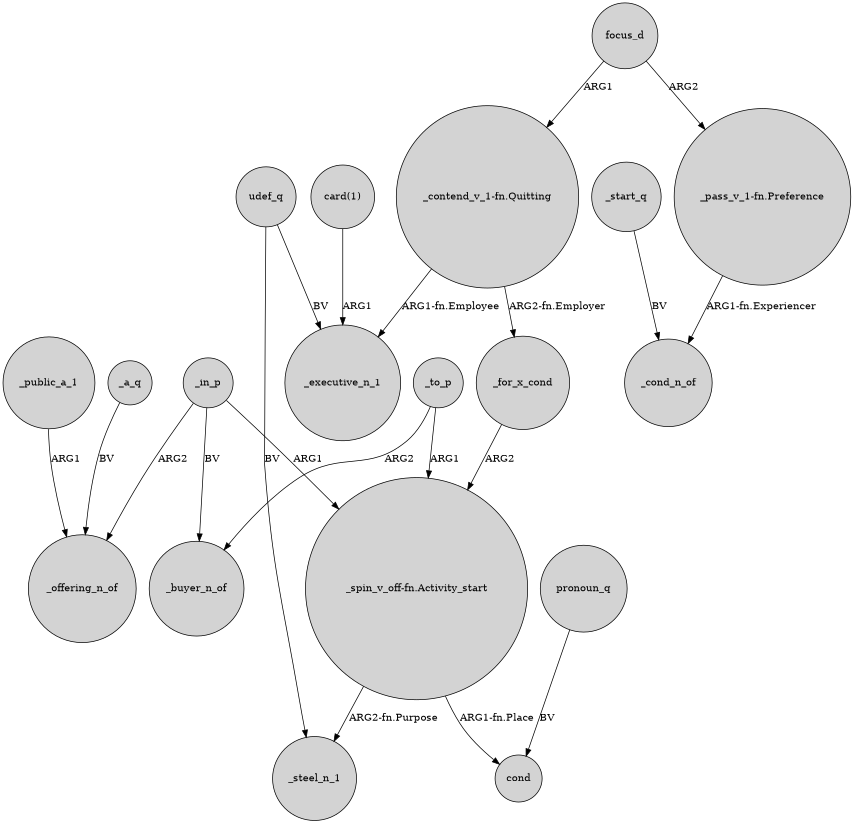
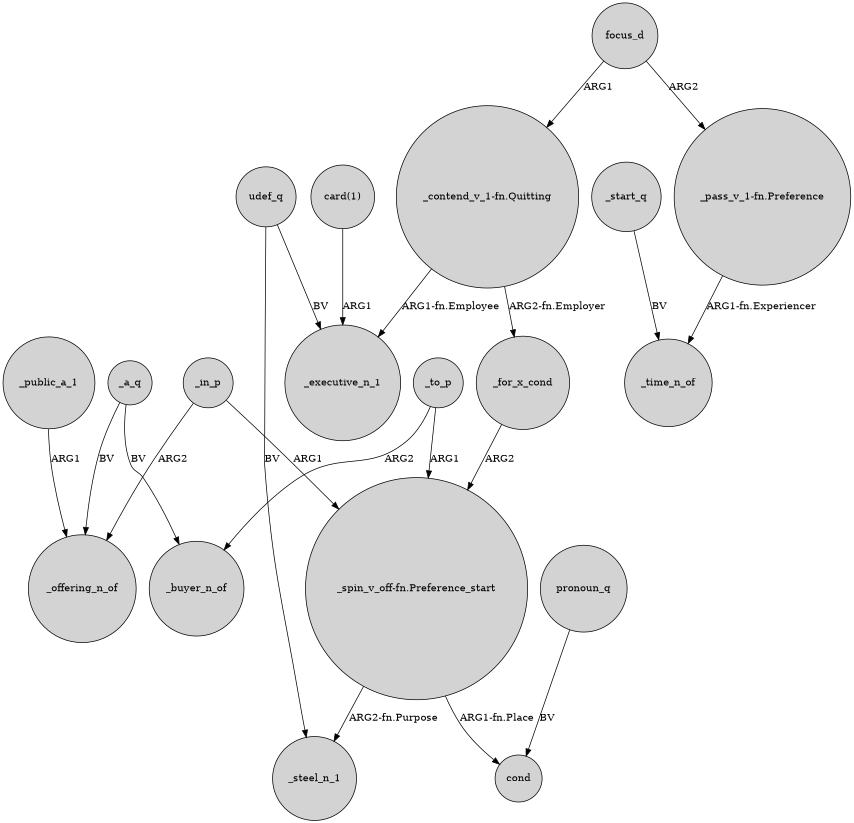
node "_cond_n_of": label "_cond_n_of" -> "_time_n_of"
edge "_in_p" -> "_buyer_n_of": now "_a_q" -> "_buyer_n_of"
node "_spin_v_off-fn.Activity_start": label "_spin_v_off-fn.Activity_start" -> "_spin_v_off-fn.Preference_start"
